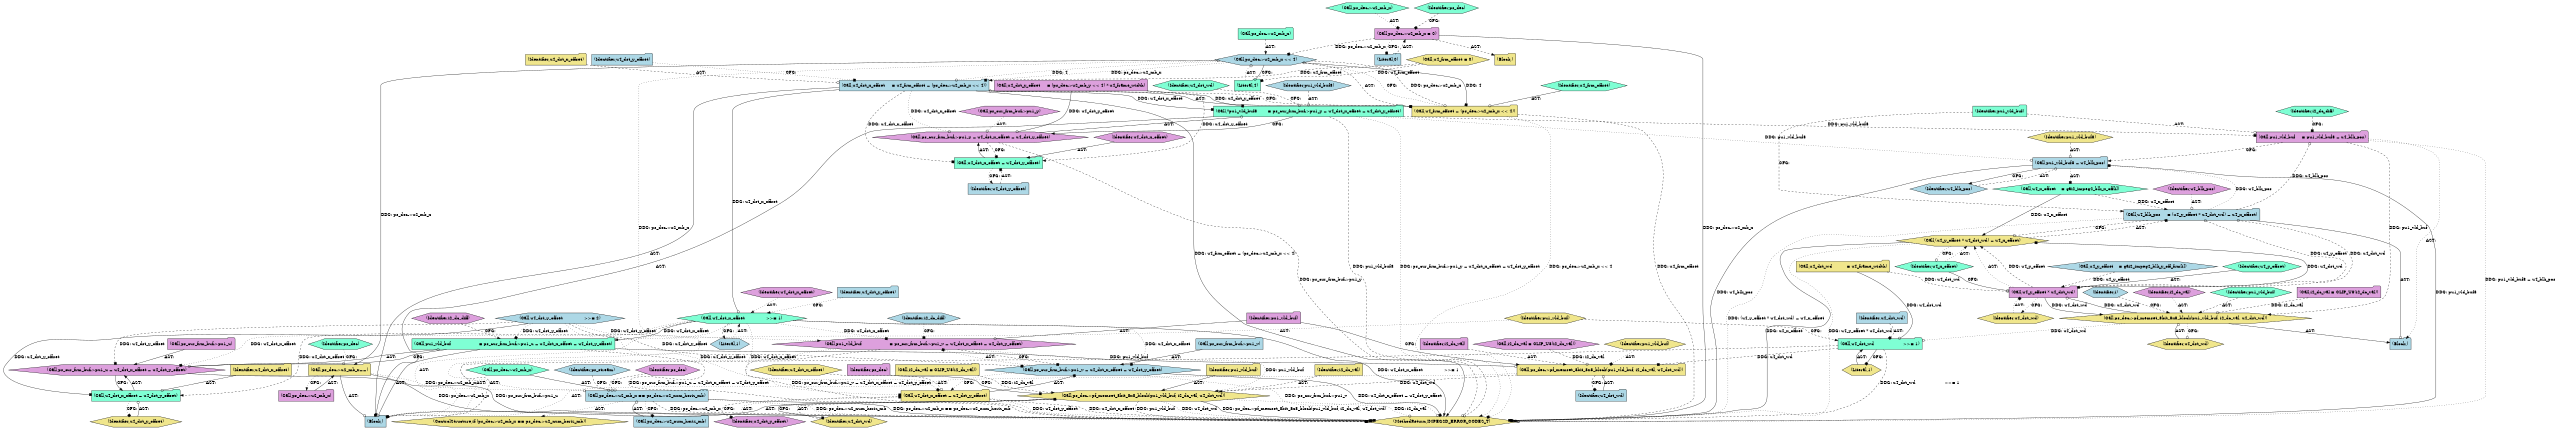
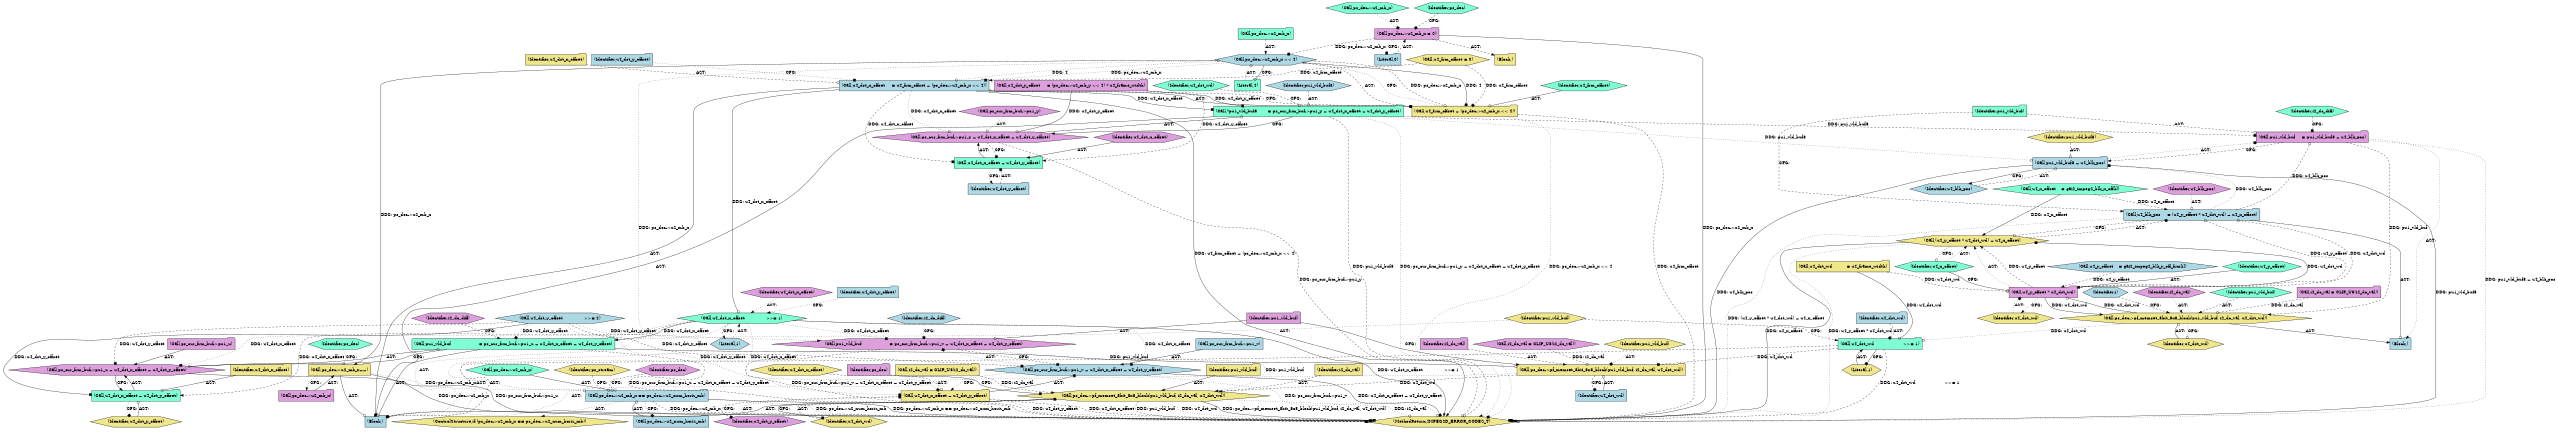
edge "(Call,u4_frm_offset = 0)" -> "(Literal,4)": now "(Call,u4_frm_offset = 0)" -> "(Call,u4_frm_offset + (ps_dec->u2_mb_x << 4))"
edge "(Call,pu1_vld_buf8 + u4_blk_pos)" -> "(Call,u4_x_offset    = gai2_impeg2_blk_x_off[i])": now "(Call,pu1_vld_buf8 + u4_blk_pos)" -> "(Call,pu1_vld_buf     = pu1_vld_buf8 + u4_blk_pos)"
node "(Identifier,ps_stream)": fillcolor lightblue -> khaki
